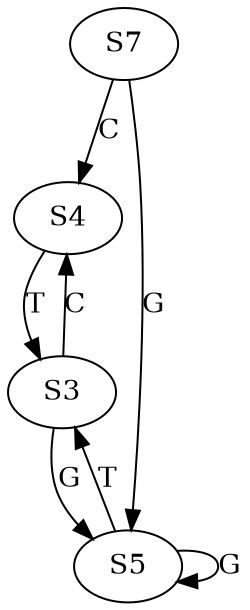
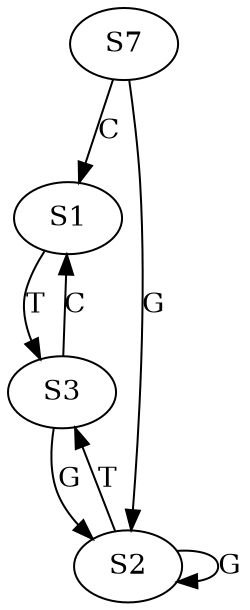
node "S4": label "S4" -> "S1"
node "S5": label "S5" -> "S2"
